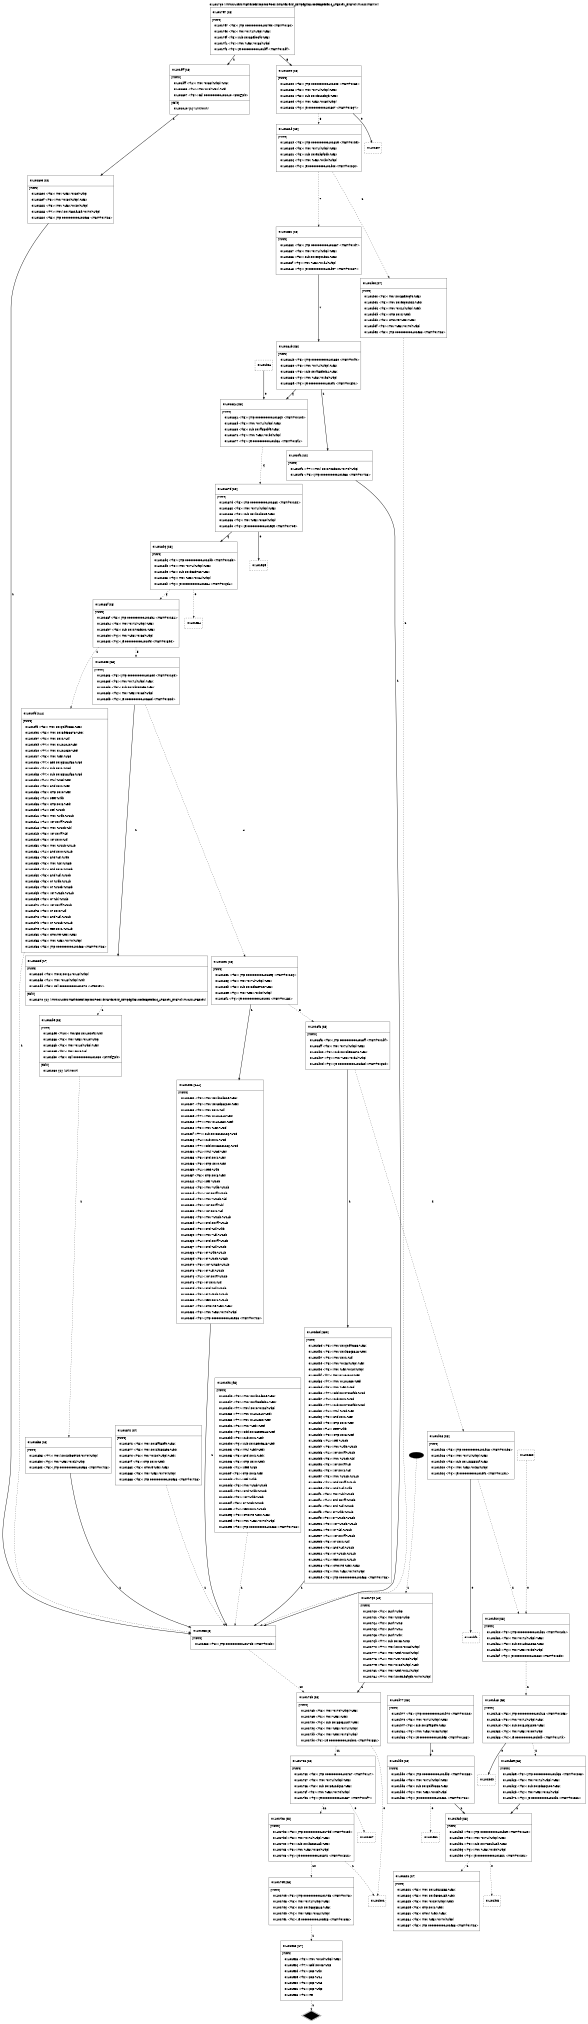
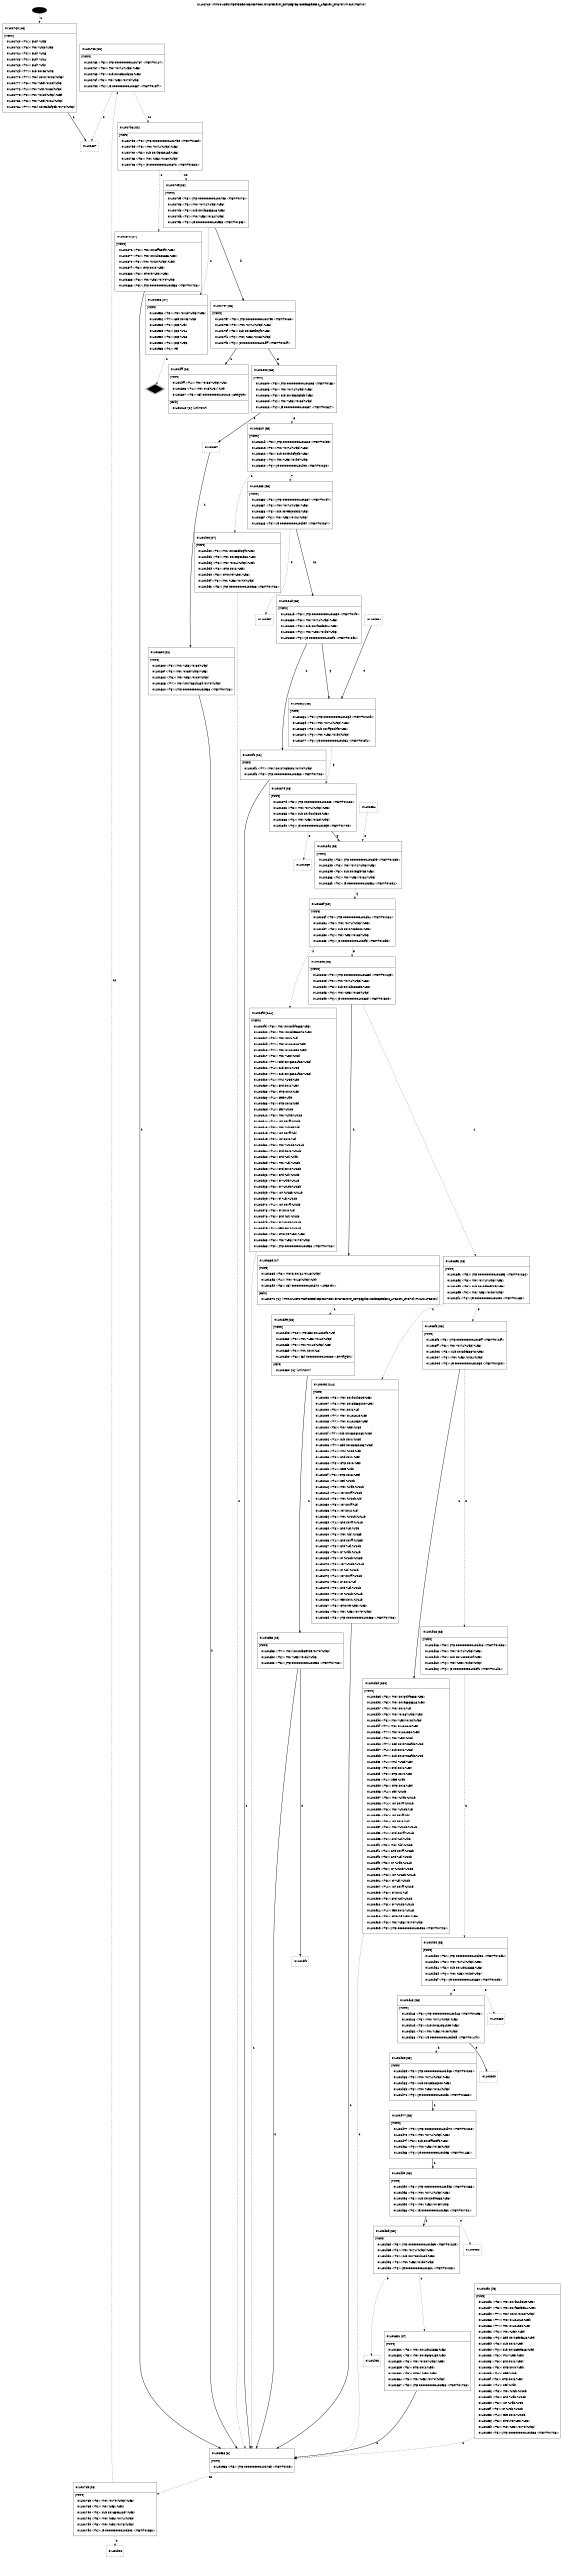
edge "0x4019ff [13]" -> "0x401a0c [21]": now "0x401ac7" -> "0x401a0c [21]"
edge "0x4017ce [25]" -> "0x4017e7 [25]": added, label "9"
edge "0x401832 [25]" -> "0x40184b [25]": label " 7" -> " 11"
edge "0x40187d [25]" -> "0x401e6e": style bold -> dashed
edge "0x401896 [25]" -> "0x401e34": reversed
node "0x4019e7": added
edge "0x4018e1 [25]" -> "0x401c02 [144]": style bold -> dashed
edge "0x401a9e [23]" -> "0x401ab5 [18]": style dashed -> bold
edge "0x401a3c" -> "0x40192c [25]": reversed
edge "0x401913 [25]" -> "0x401bf1": now "0x401ab5 [18]" -> "0x401bf1"
edge "0x401a72 [27]" -> "0x401e88 [5]": style dashed -> bold
edge "0x401d8d [150]" -> "0x401e88 [5]": style bold -> dashed
edge "0x401760 [43]" -> "0x40178b [23]": now "0x401760 [43]" -> "0x401a57"
edge "0x40195e [25]" -> "0x4019a9 [25]": now "0x40195e [25]" -> "0x401977 [25]"
edge "0x4017b8 [22]" -> "0x401b01": now "0x4017b8 [22]" -> "0x401a72 [27]"
edge "0x401a21 [27]" -> "0x401e88 [5]": added, label "1"
